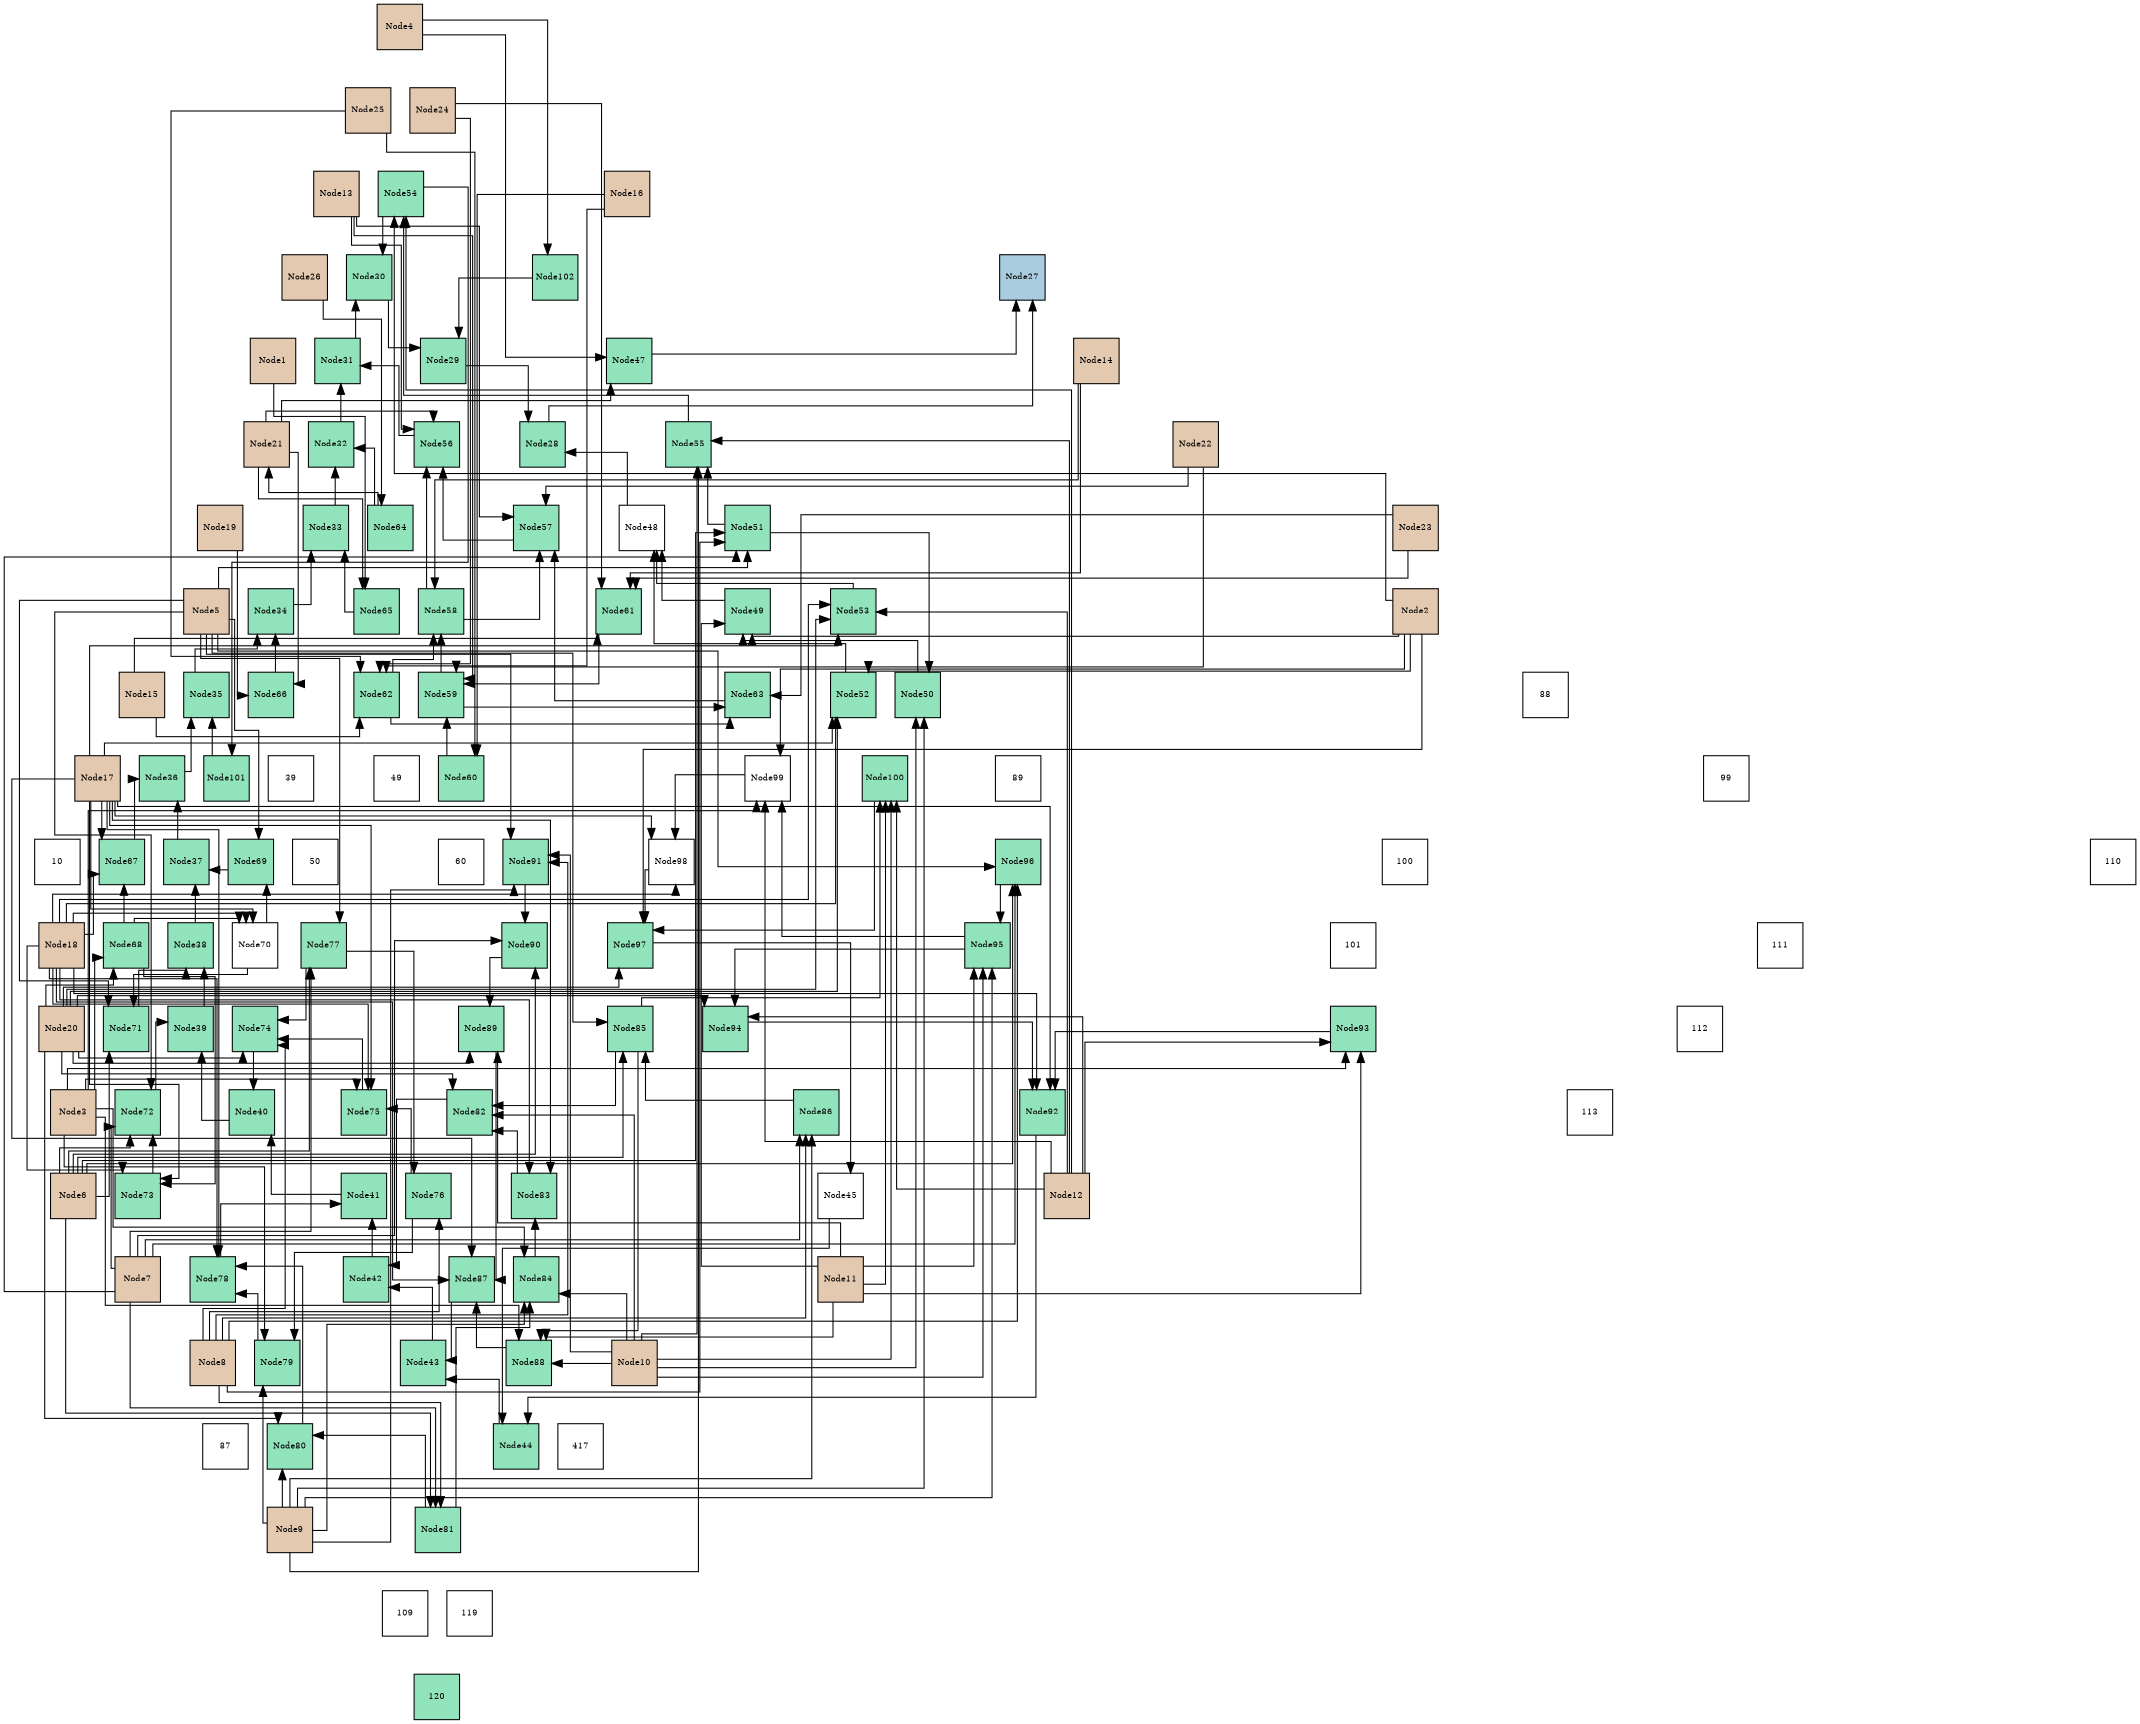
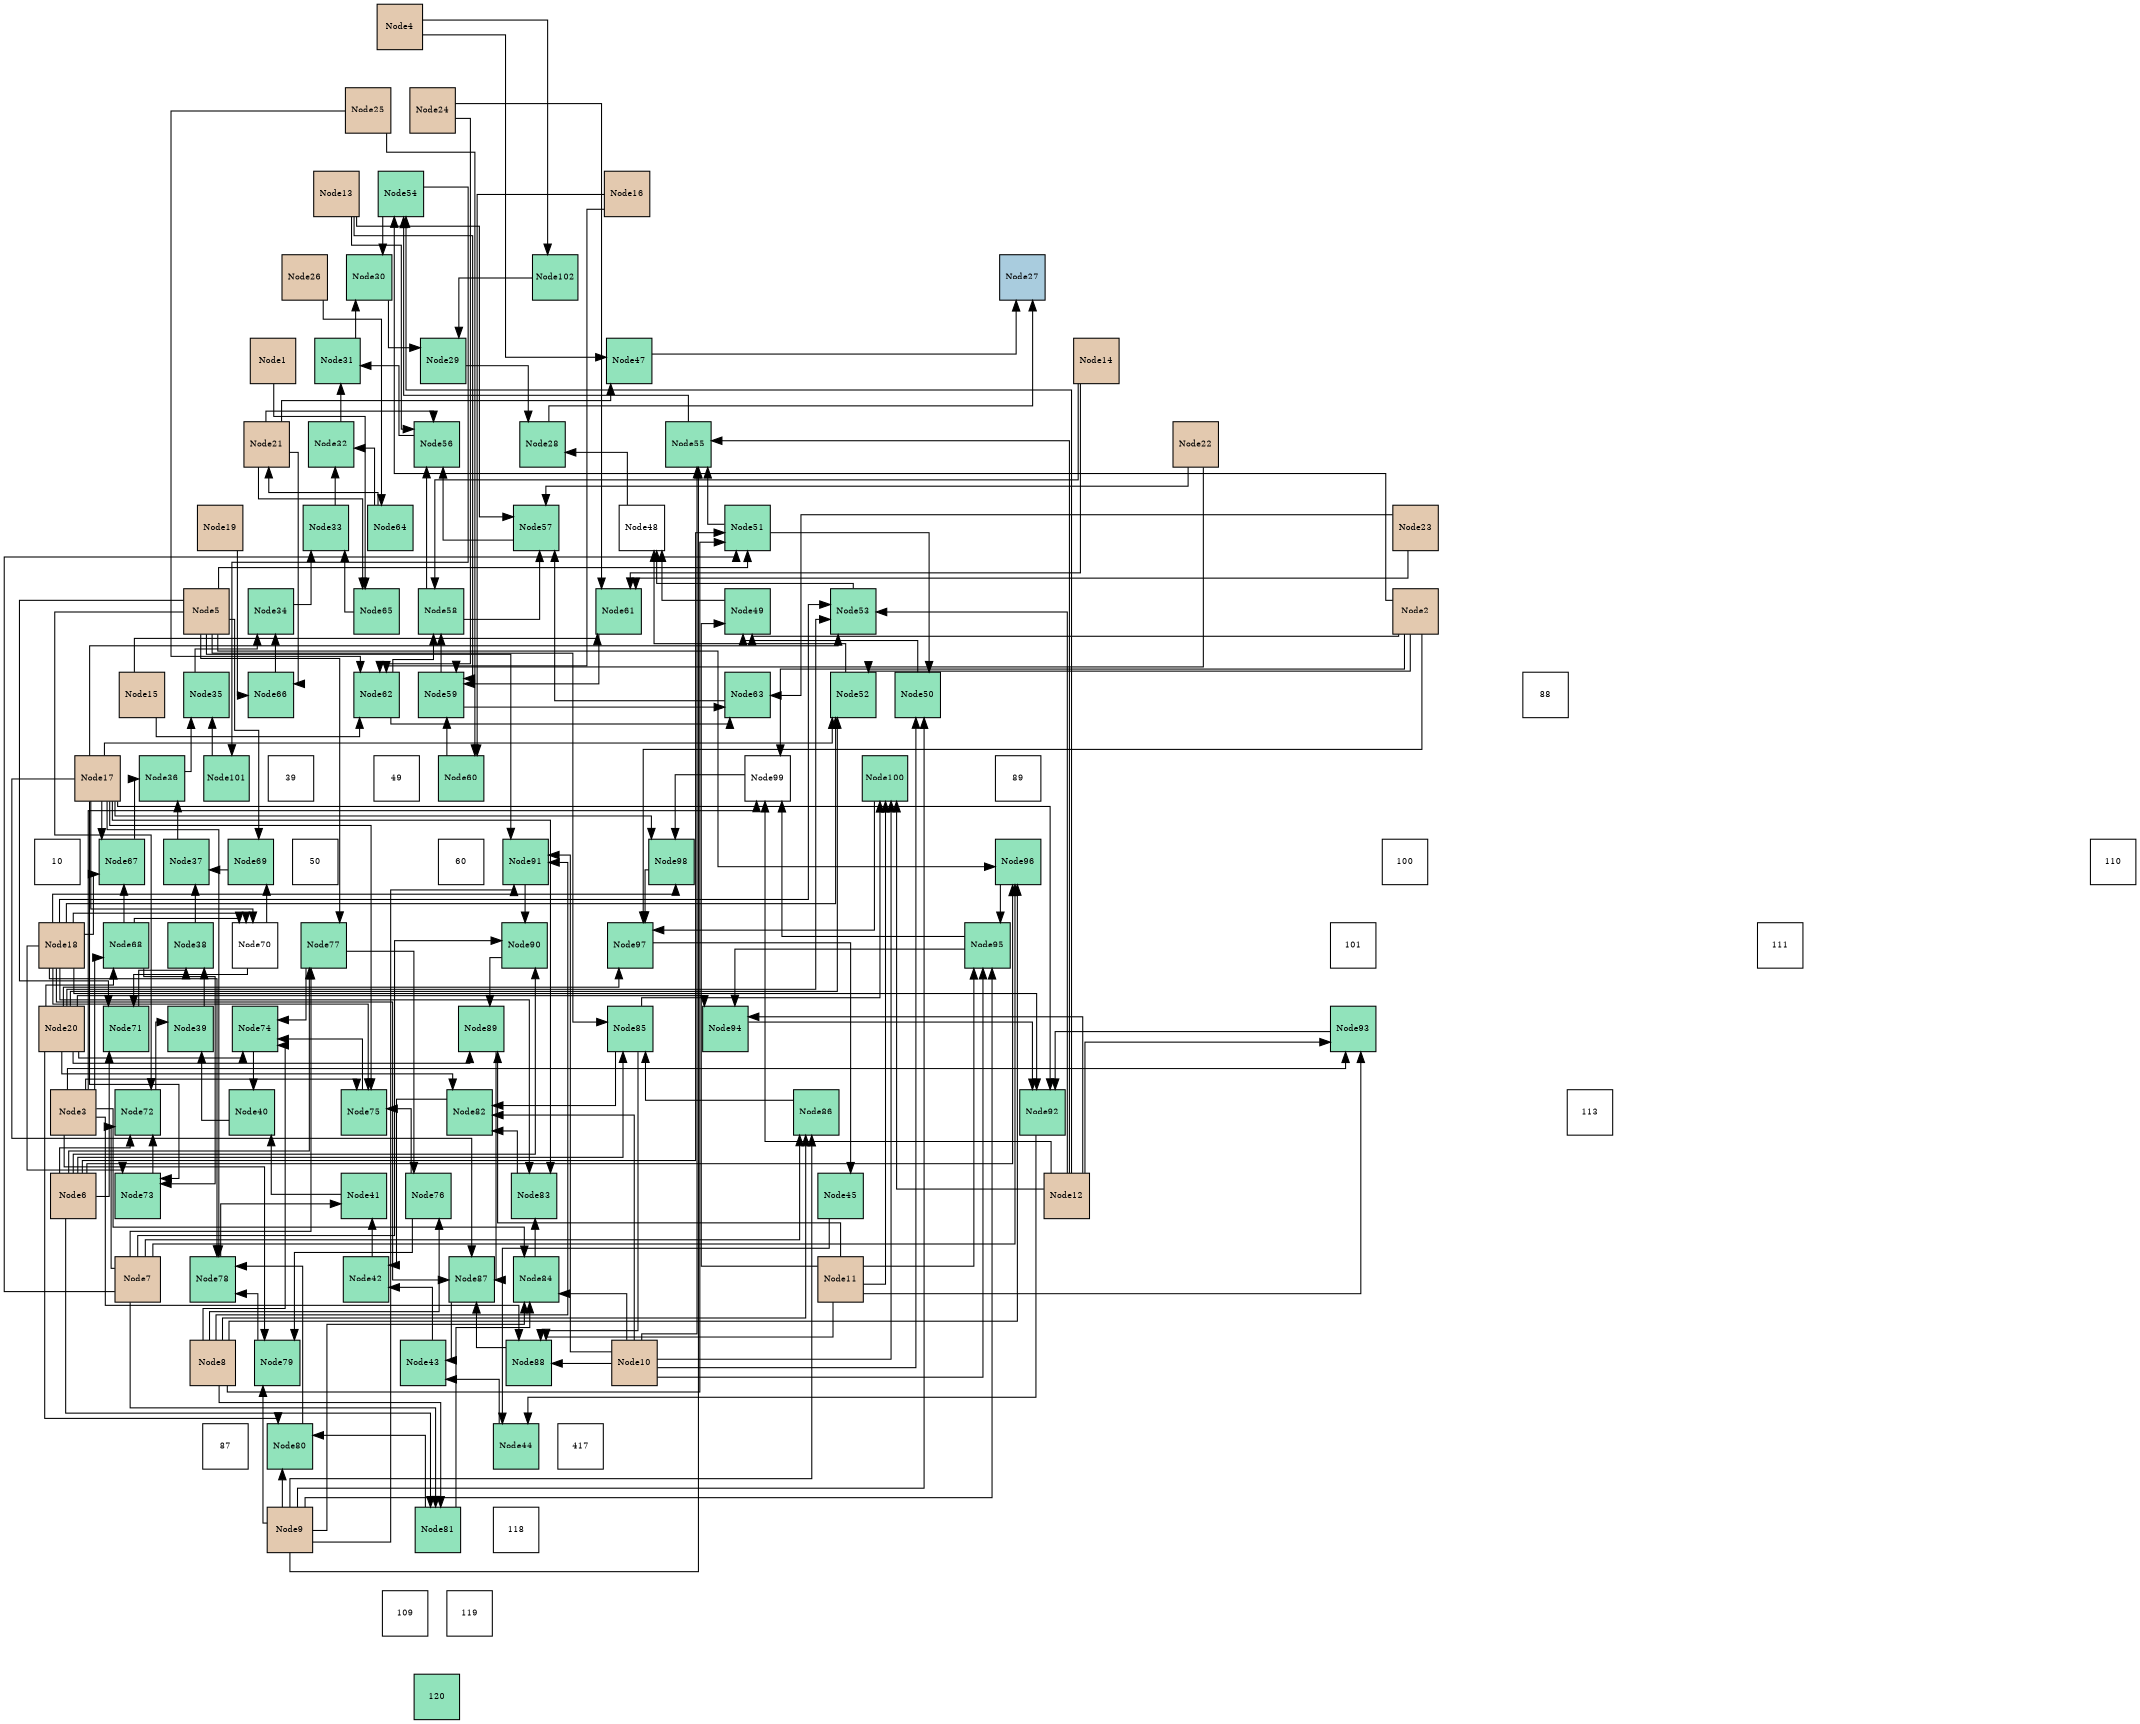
node "99": removed
node "Node98": fillcolor #ffffff -> #91e3bb
node "112": removed
node "Node45": fillcolor #ffffff -> #91e3bb
node "118": added
